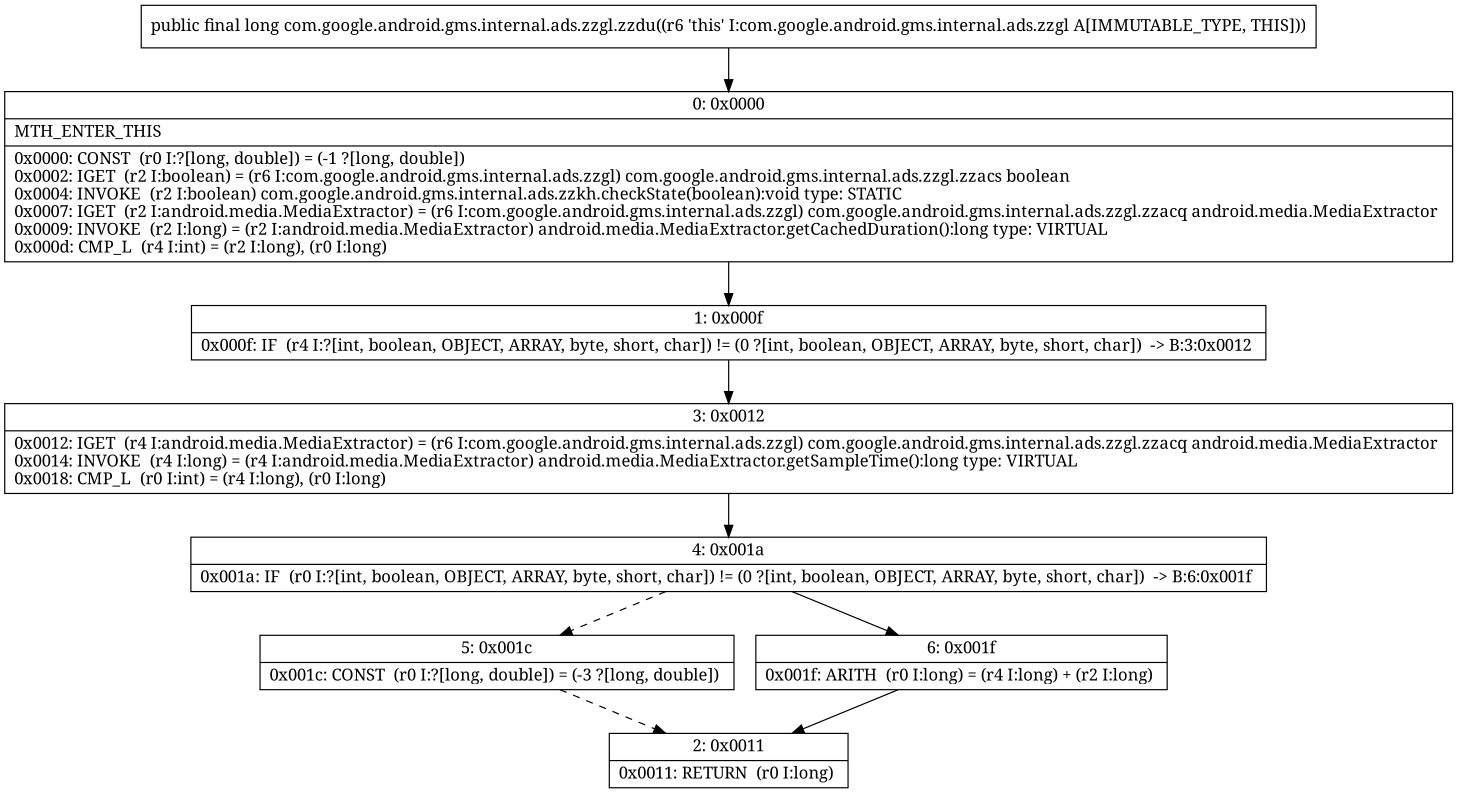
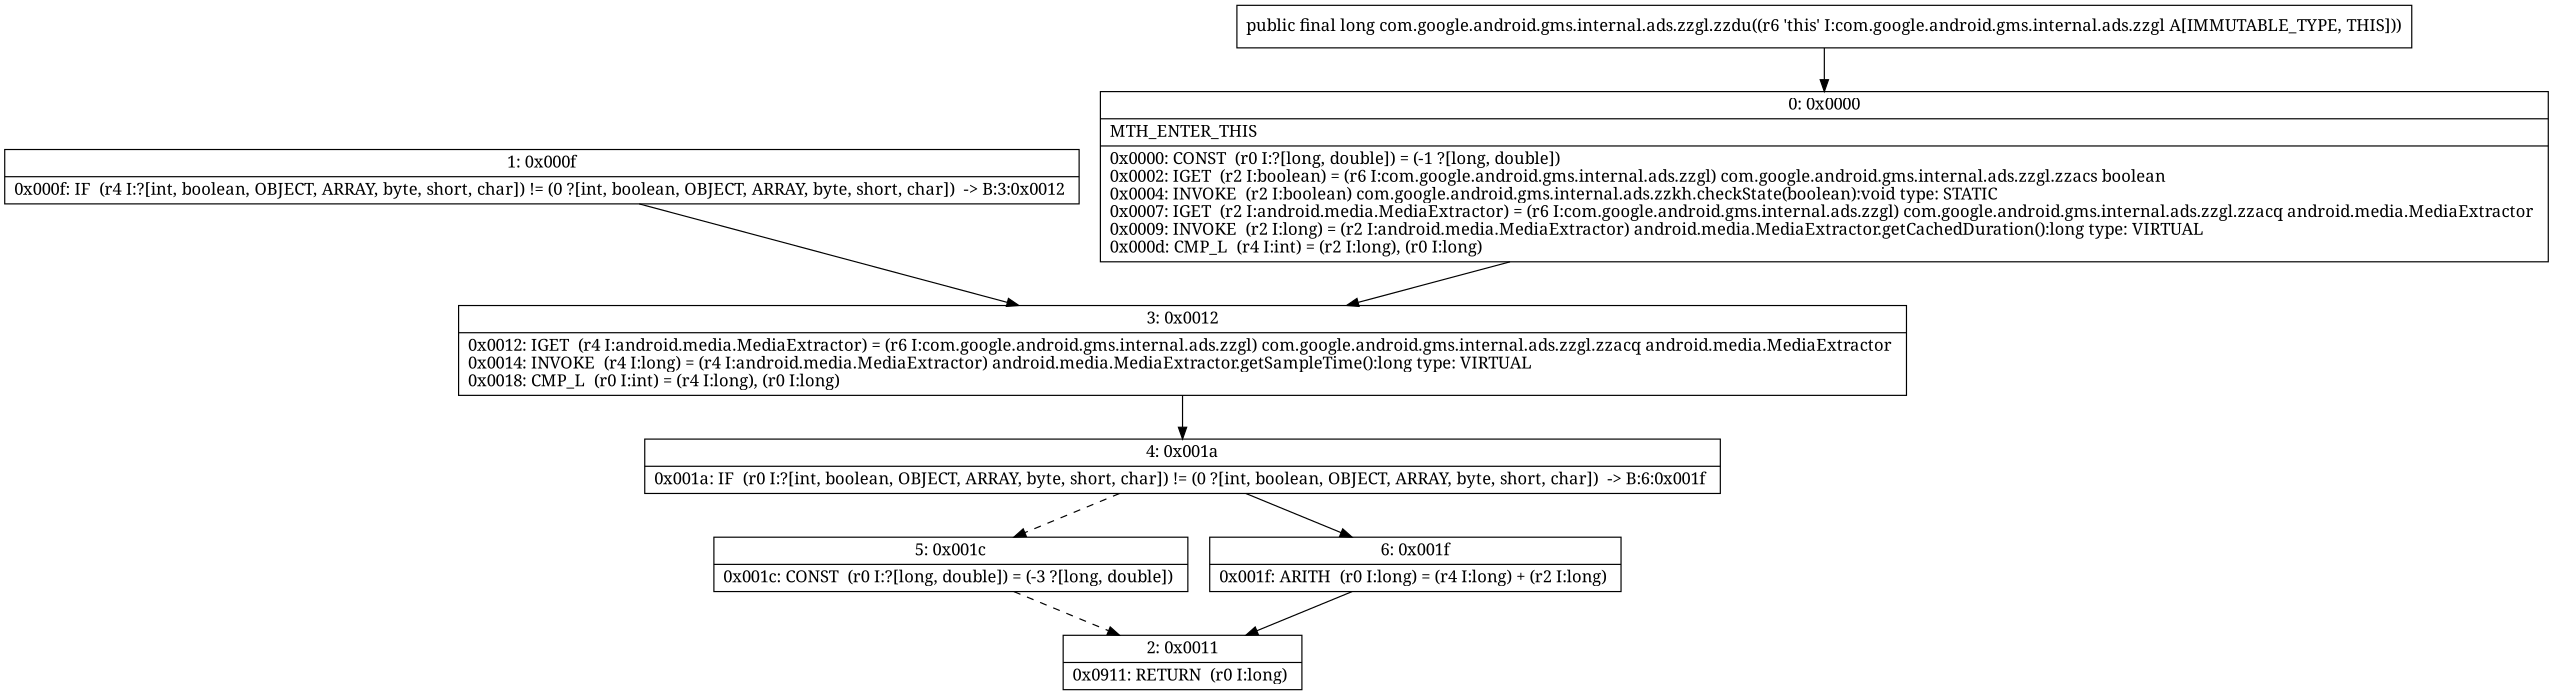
edge "0: 0x0000" -> "1: 0x000f": now "0: 0x0000" -> "3: 0x0012"
node "2: 0x0011": text "0x0011: RETURN  (r0 I:long)" -> "0x0911: RETURN  (r0 I:long)"
